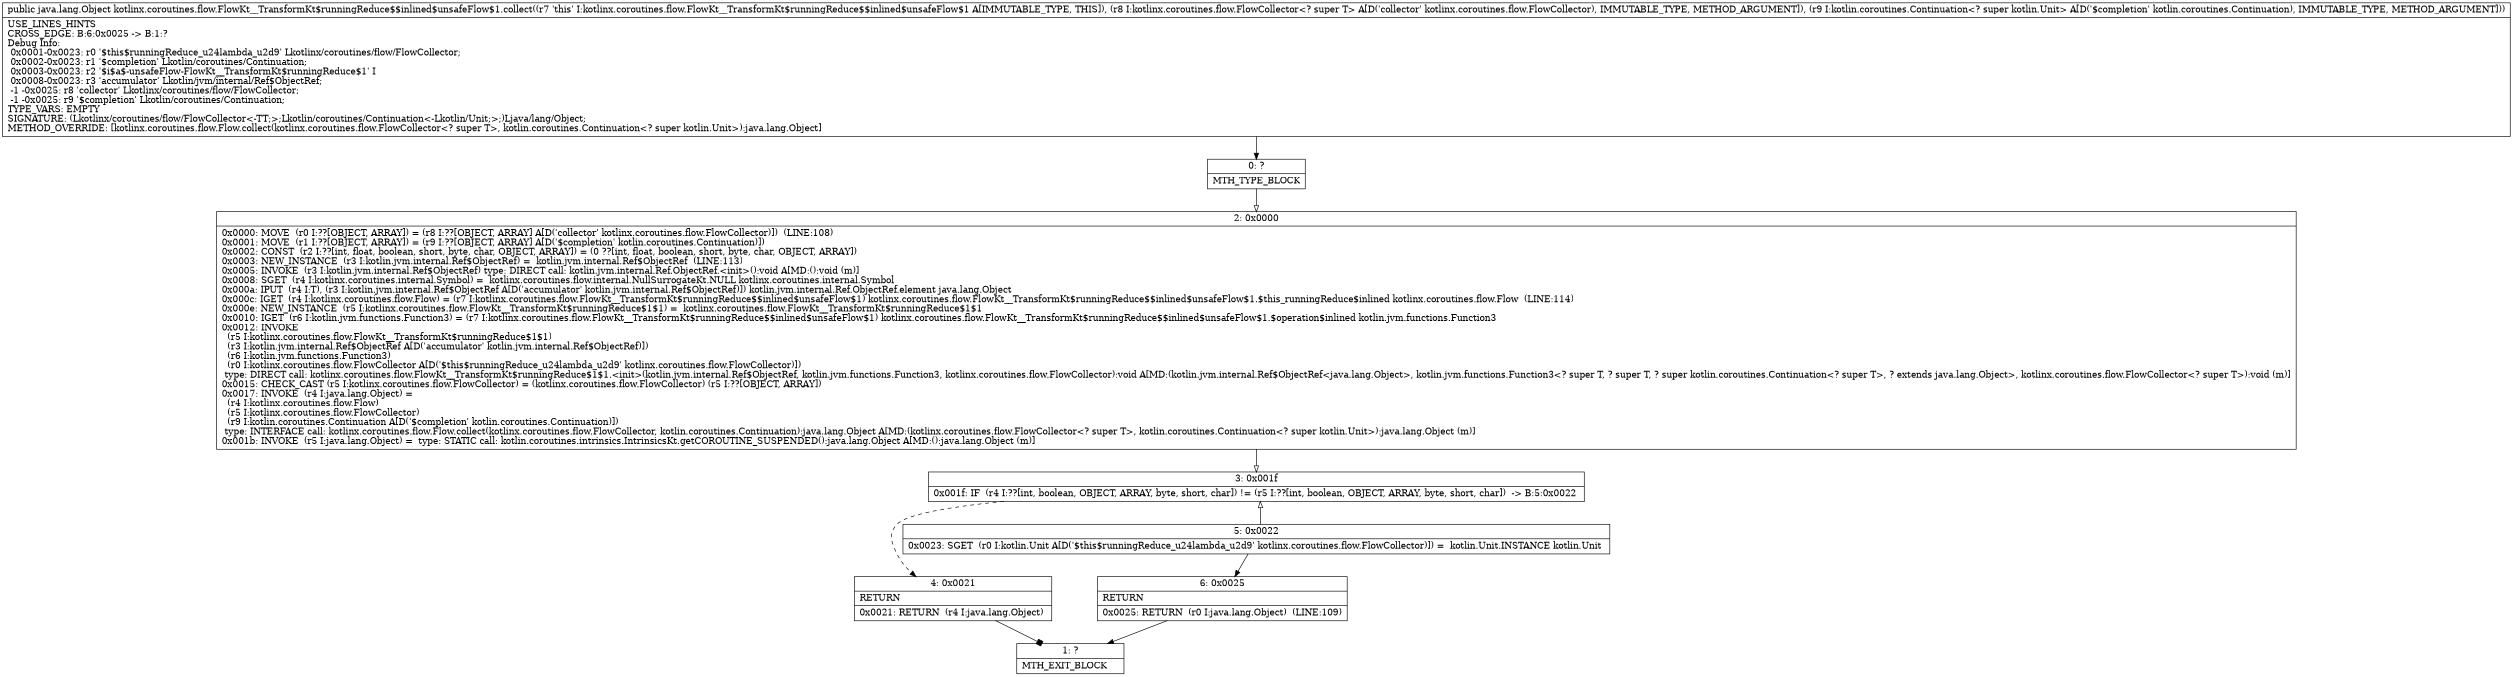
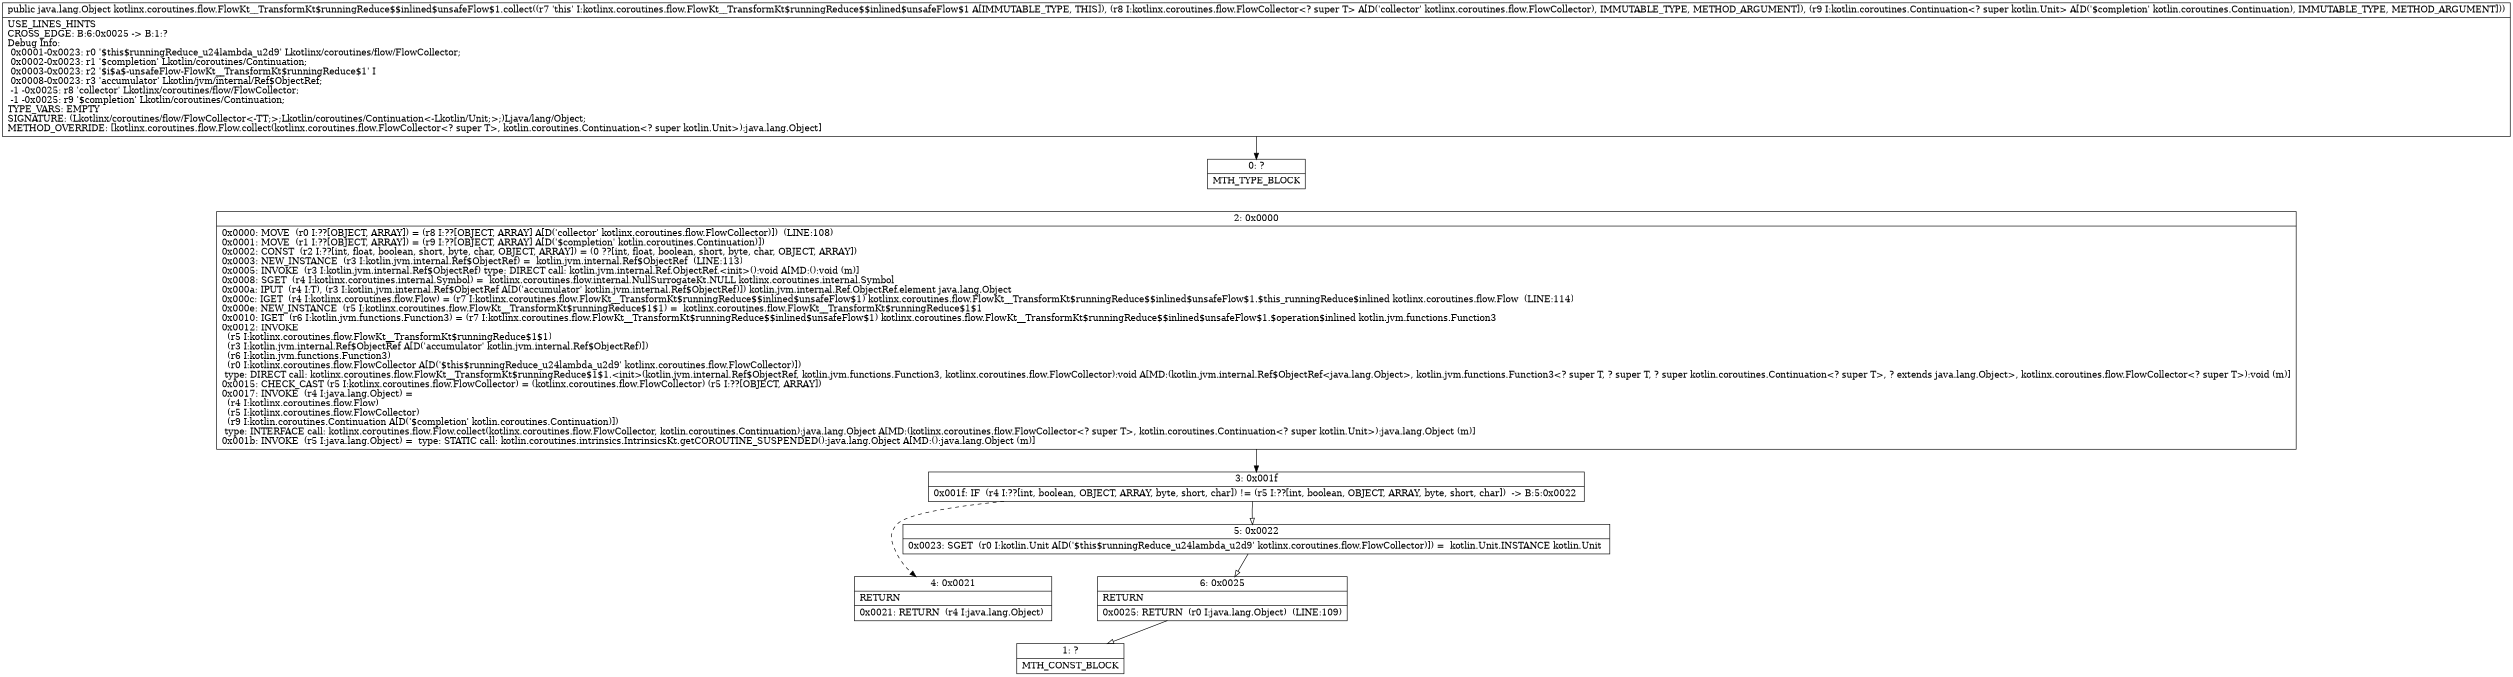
edge "0: ?" -> "2: 0x0000": removed
edge "2: 0x0000" -> "3: 0x001f": arrowhead onormal -> normal
edge "5: 0x0022" -> "3: 0x001f": reversed
edge "5: 0x0022" -> "6: 0x0025": arrowhead normal -> onormal
edge "4: 0x0021" -> "1: ?": removed
edge "6: 0x0025" -> "1: ?": arrowhead normal -> onormal
node "1: ?": text "MTH_EXIT_BLOCK" -> "MTH_CONST_BLOCK"
